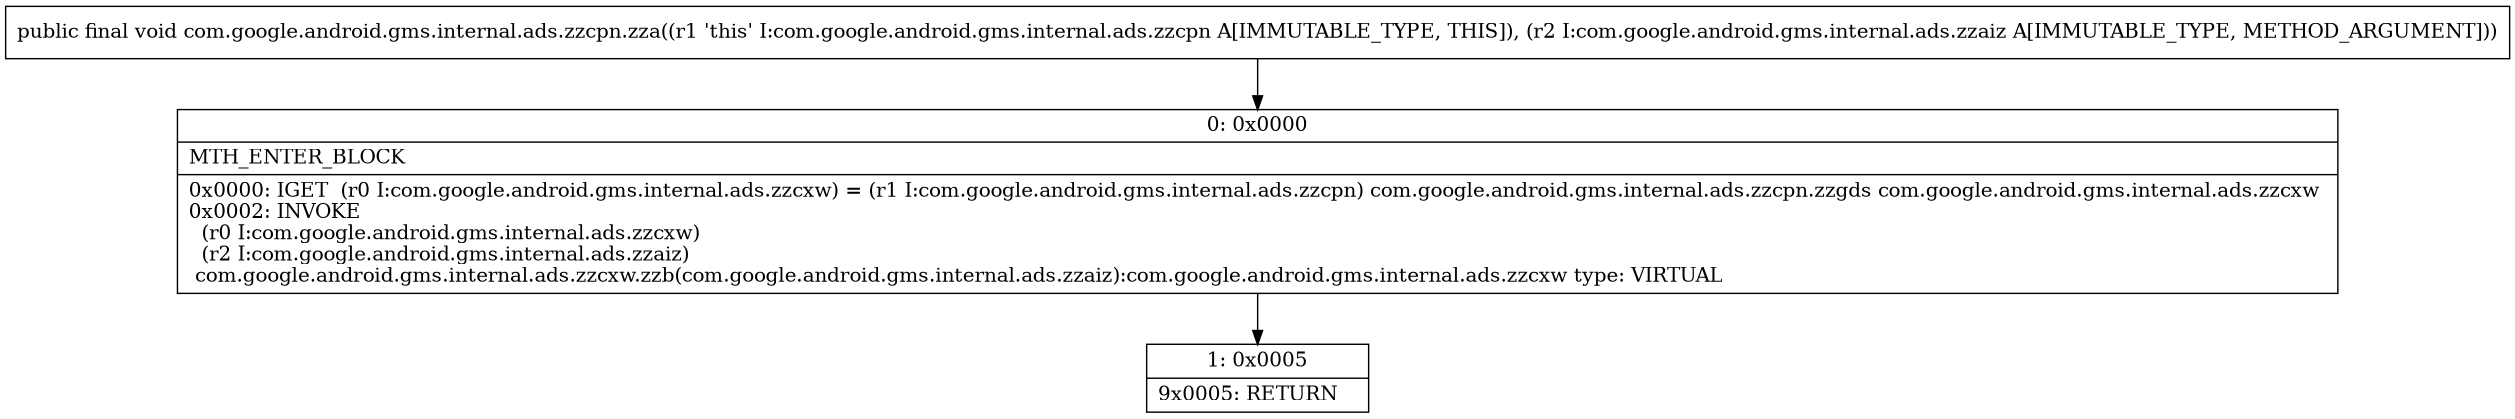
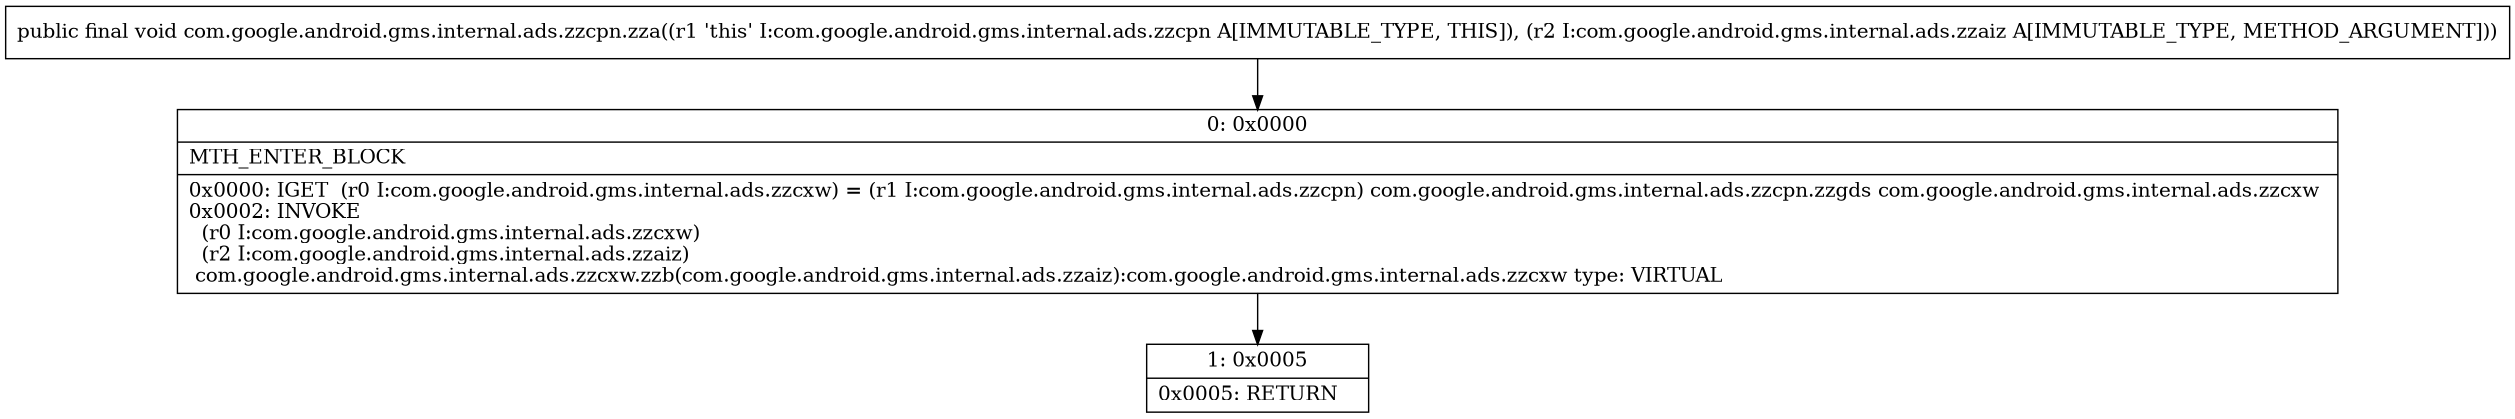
node "1: 0x0005": text "9x0005: RETURN" -> "0x0005: RETURN"
